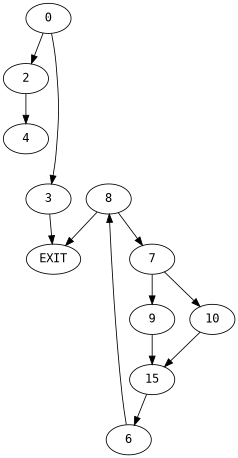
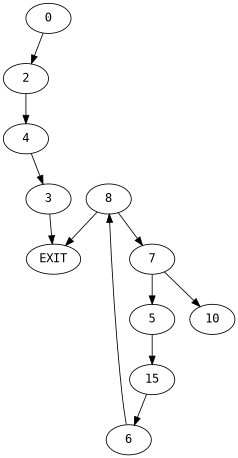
edge "0" -> "3": now "4" -> "3"
node "9": label "9" -> "5"
edge "10" -> "15": removed
